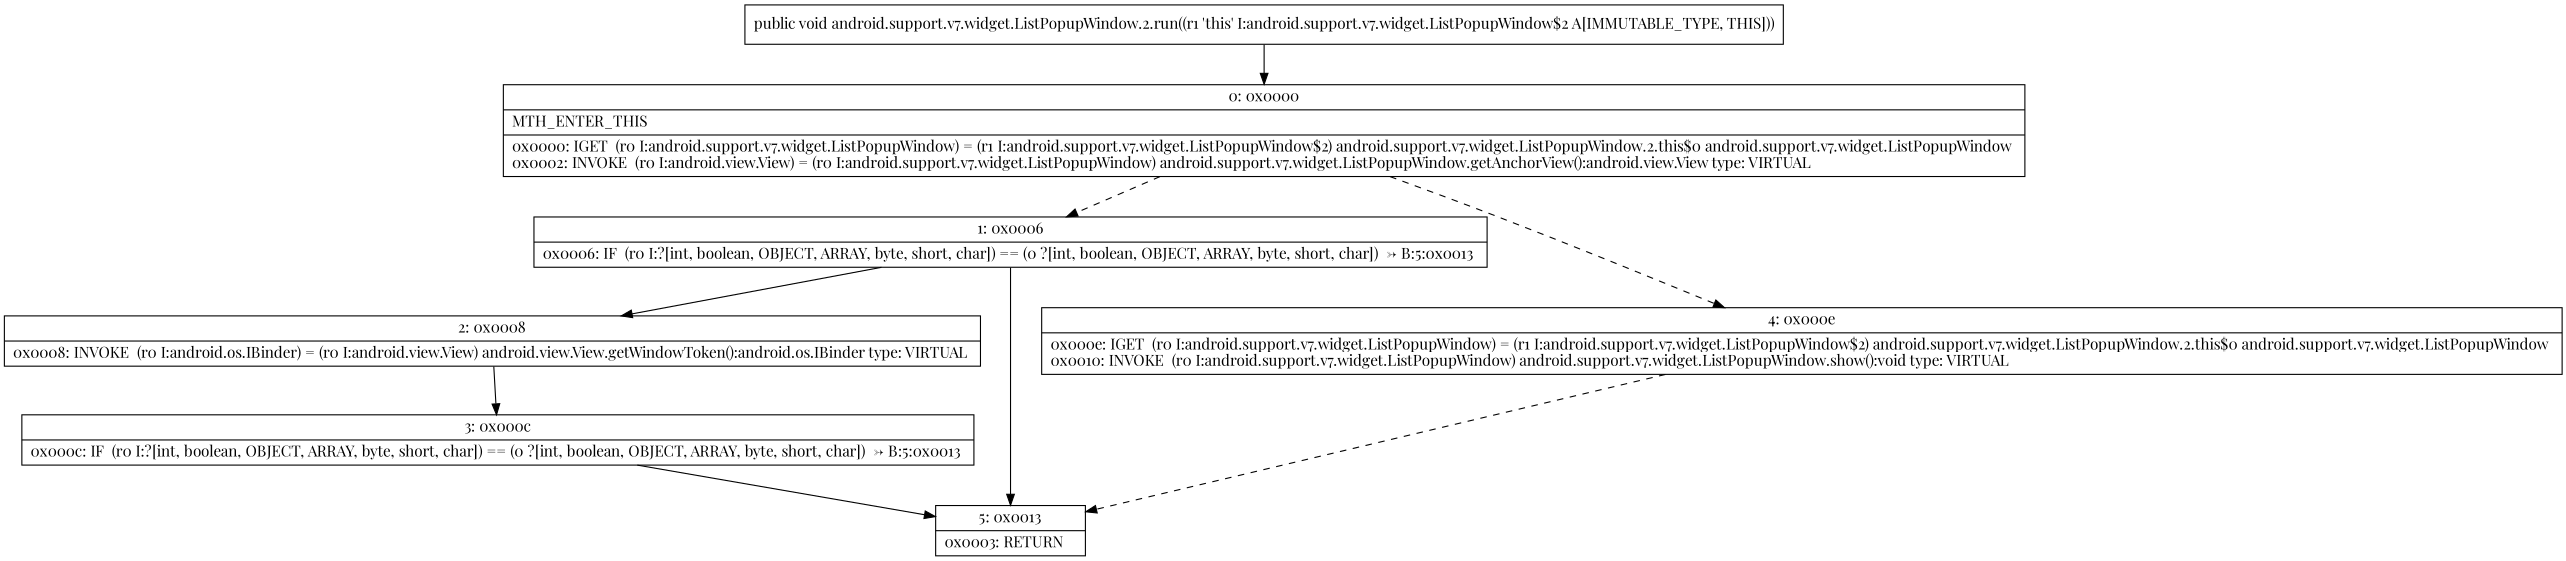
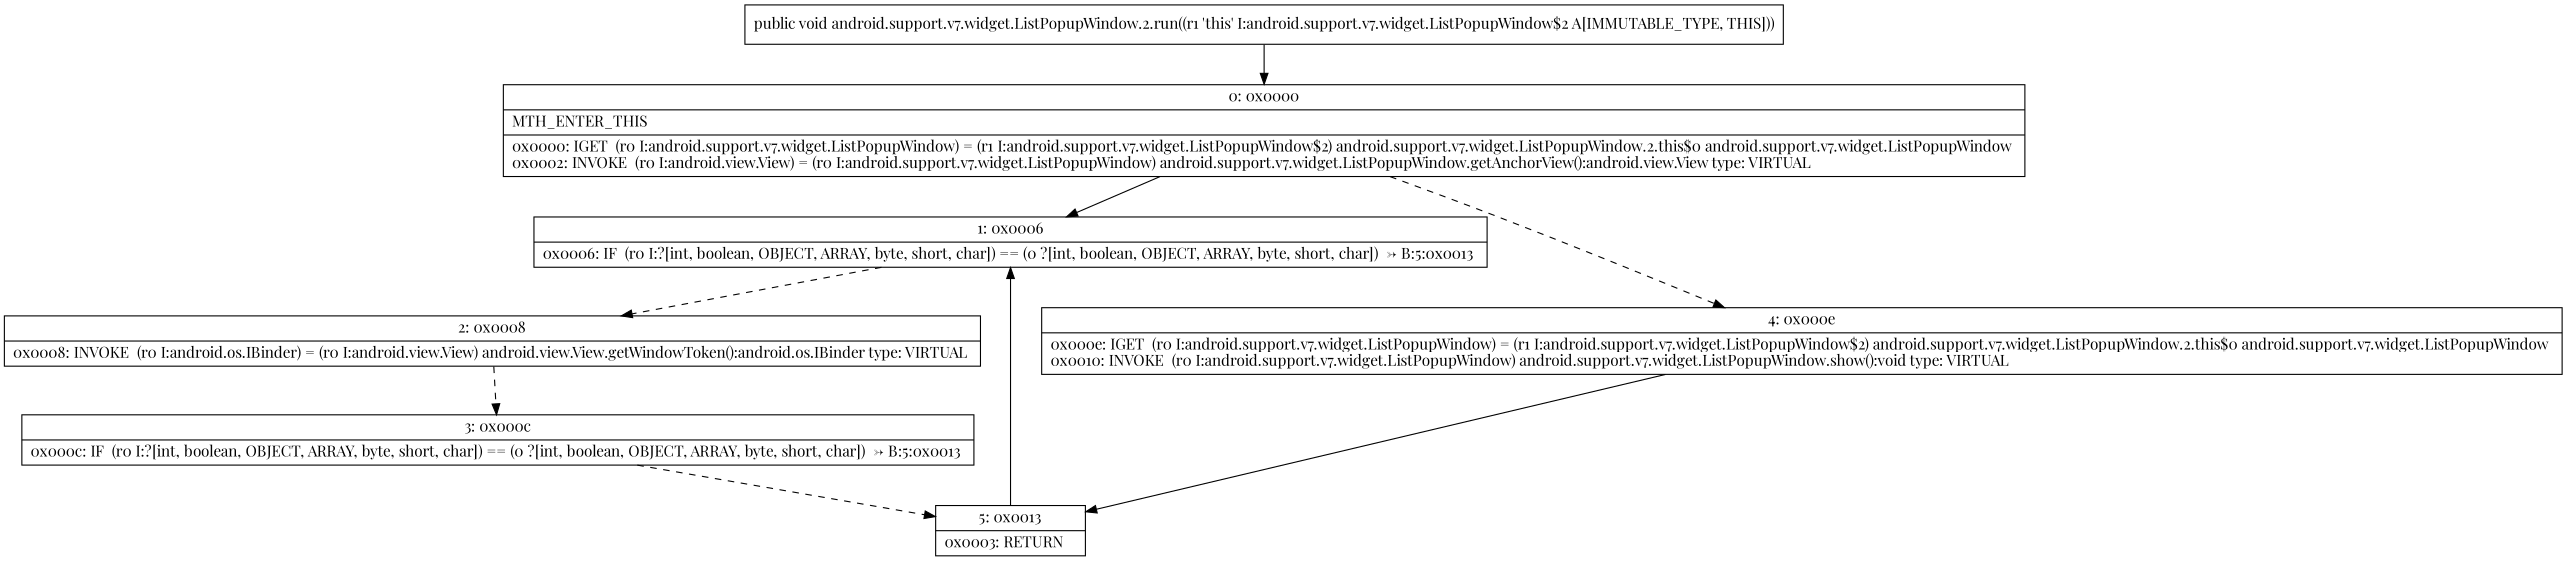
edge "0: 0x0000" -> "1: 0x0006": style dashed -> solid
edge "1: 0x0006" -> "2: 0x0008": style solid -> dashed
edge "1: 0x0006" -> "5: 0x0013": reversed
edge "2: 0x0008" -> "3: 0x000c": style solid -> dashed
edge "4: 0x000e" -> "5: 0x0013": style dashed -> solid
edge "3: 0x000c" -> "5: 0x0013": style solid -> dashed
